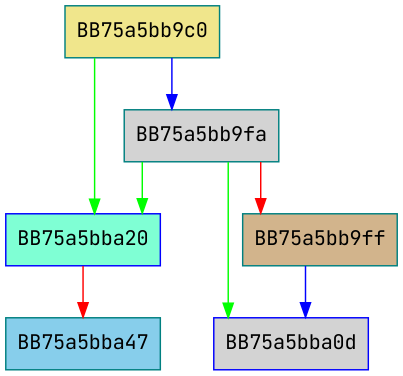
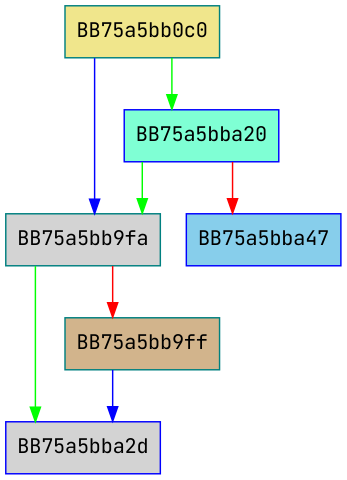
node "BB75a5bb9c0": label "BB75a5bb9c0" -> "BB75a5bb0c0"
edge "BB75a5bb9fa" -> "BB75a5bba20": reversed
node "BB75a5bba47": color teal -> blue
node "BB75a5bba0d": label "BB75a5bba0d" -> "BB75a5bba2d"
